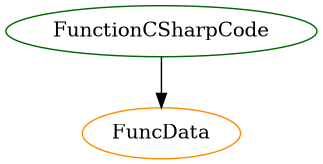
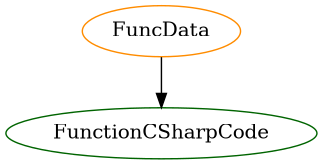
edge "FunctionCSharpCode" -> "FuncData": reversed
